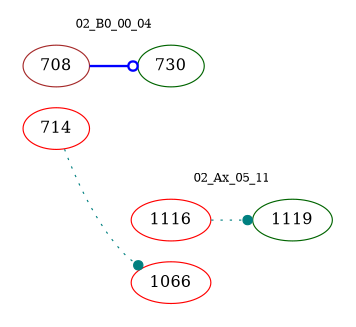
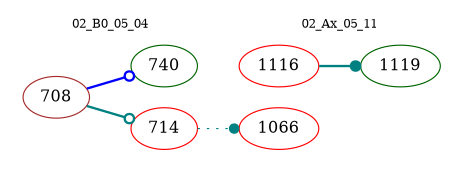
cluster "02_B0_00_04": label "02_B0_00_04" -> "02_B0_05_04"
node "730": label "730" -> "740"
edge "708" -> "714": added
edge "1116" -> "1119": style dotted -> bold
